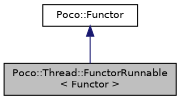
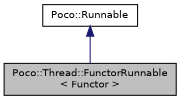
node "Poco::Functor": label "Poco::Functor" -> "Poco::Runnable"
